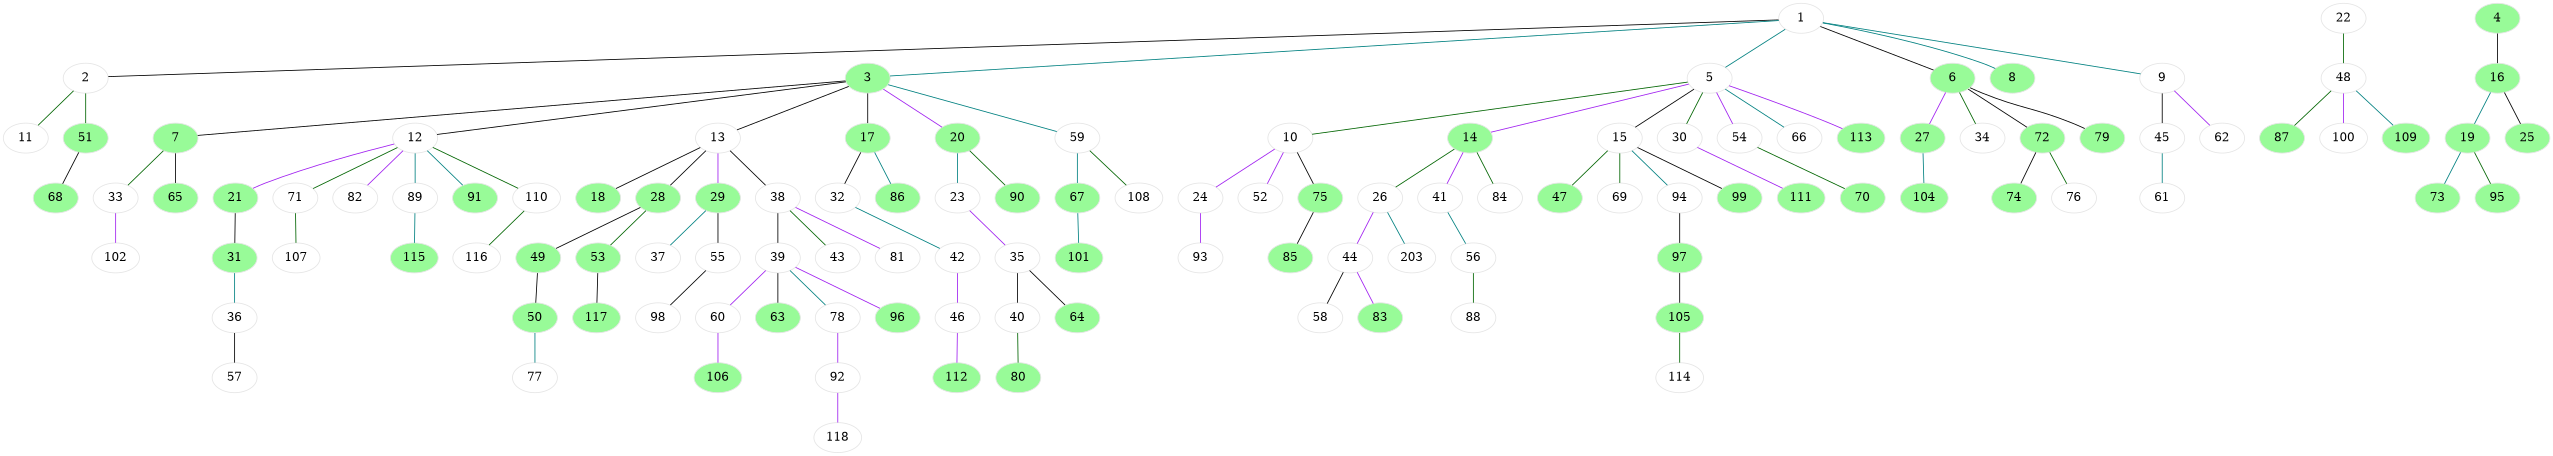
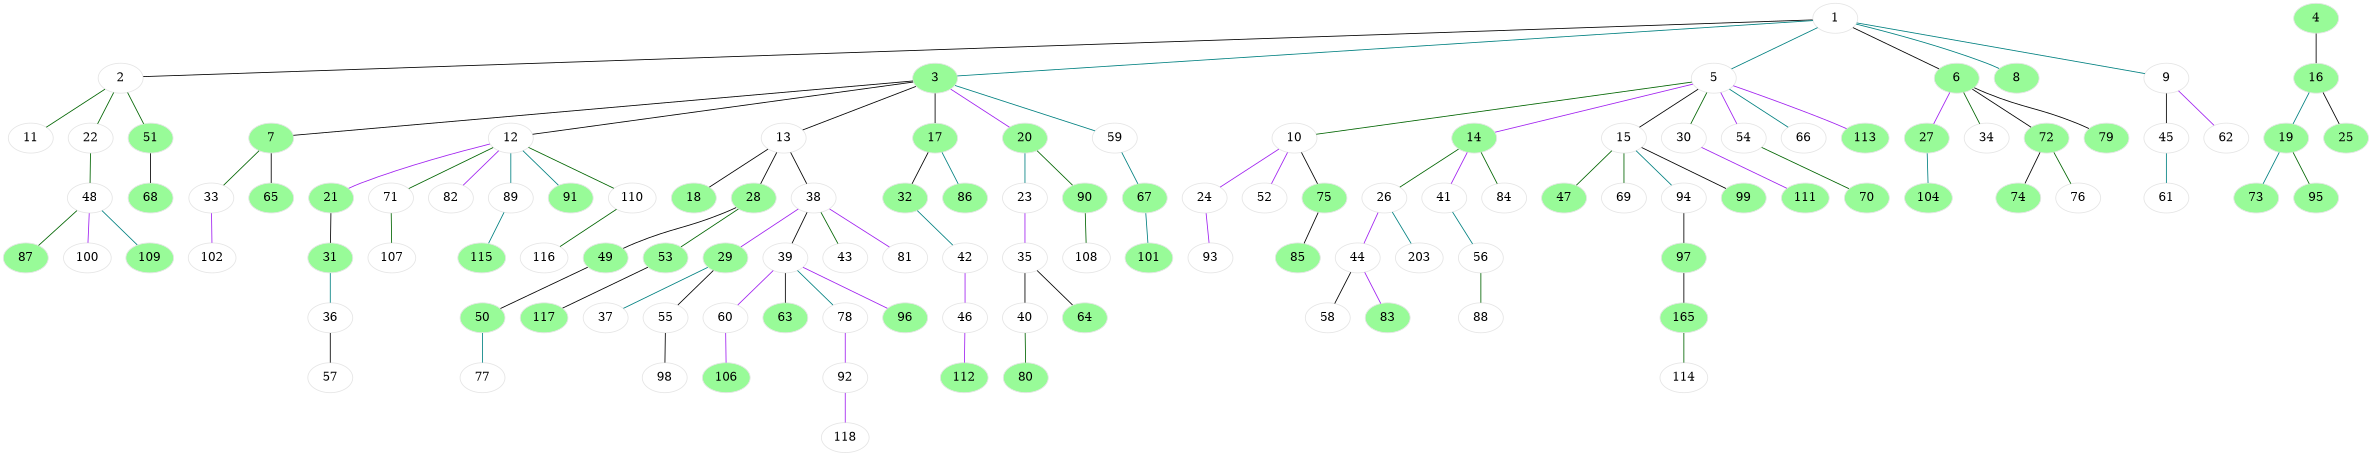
edge "2" -- "22": added
edge "13" -- "29": now "38" -- "29"
edge "59" -- "108": now "90" -- "108"
node "32": fillcolor white -> palegreen
node "105": label "105" -> "165"
